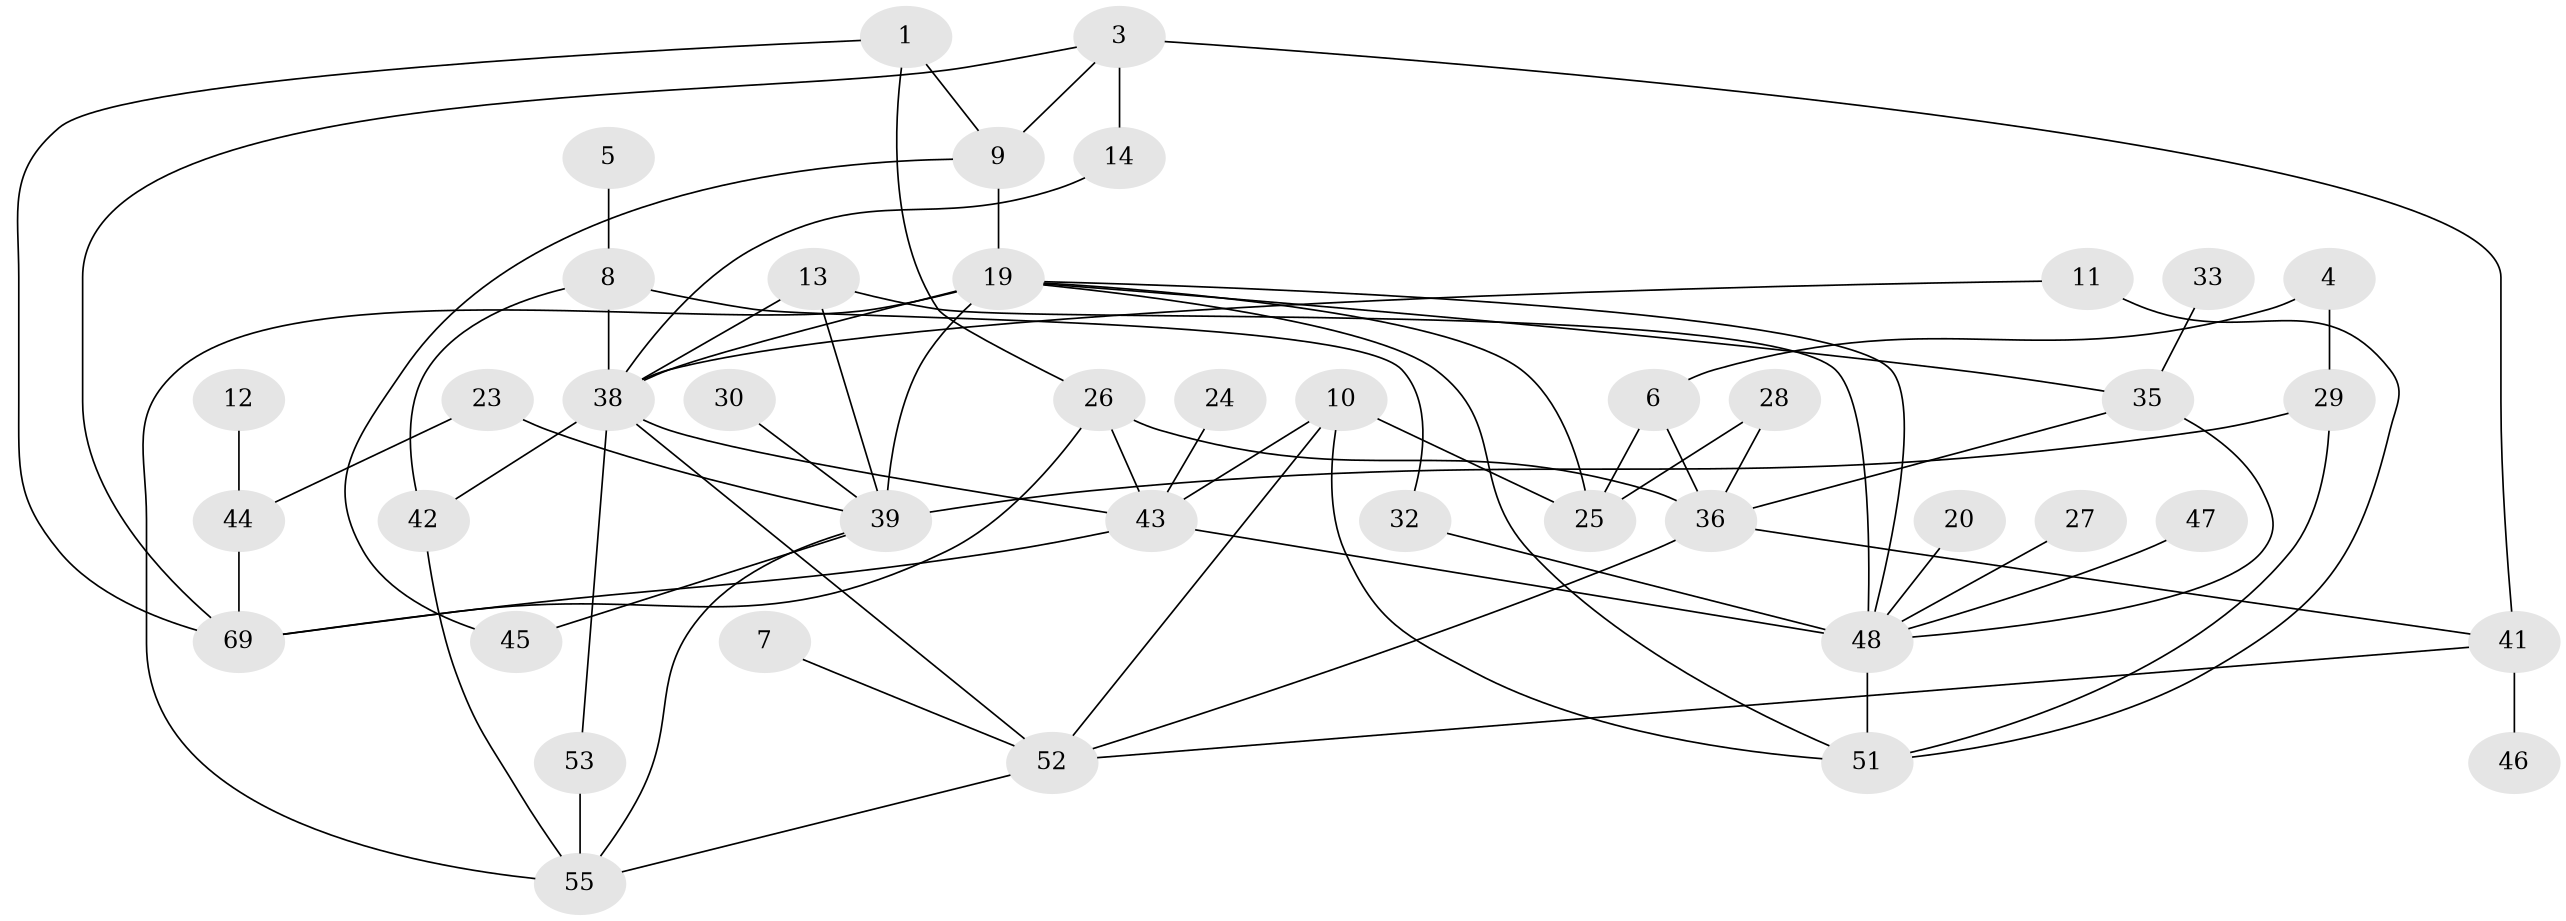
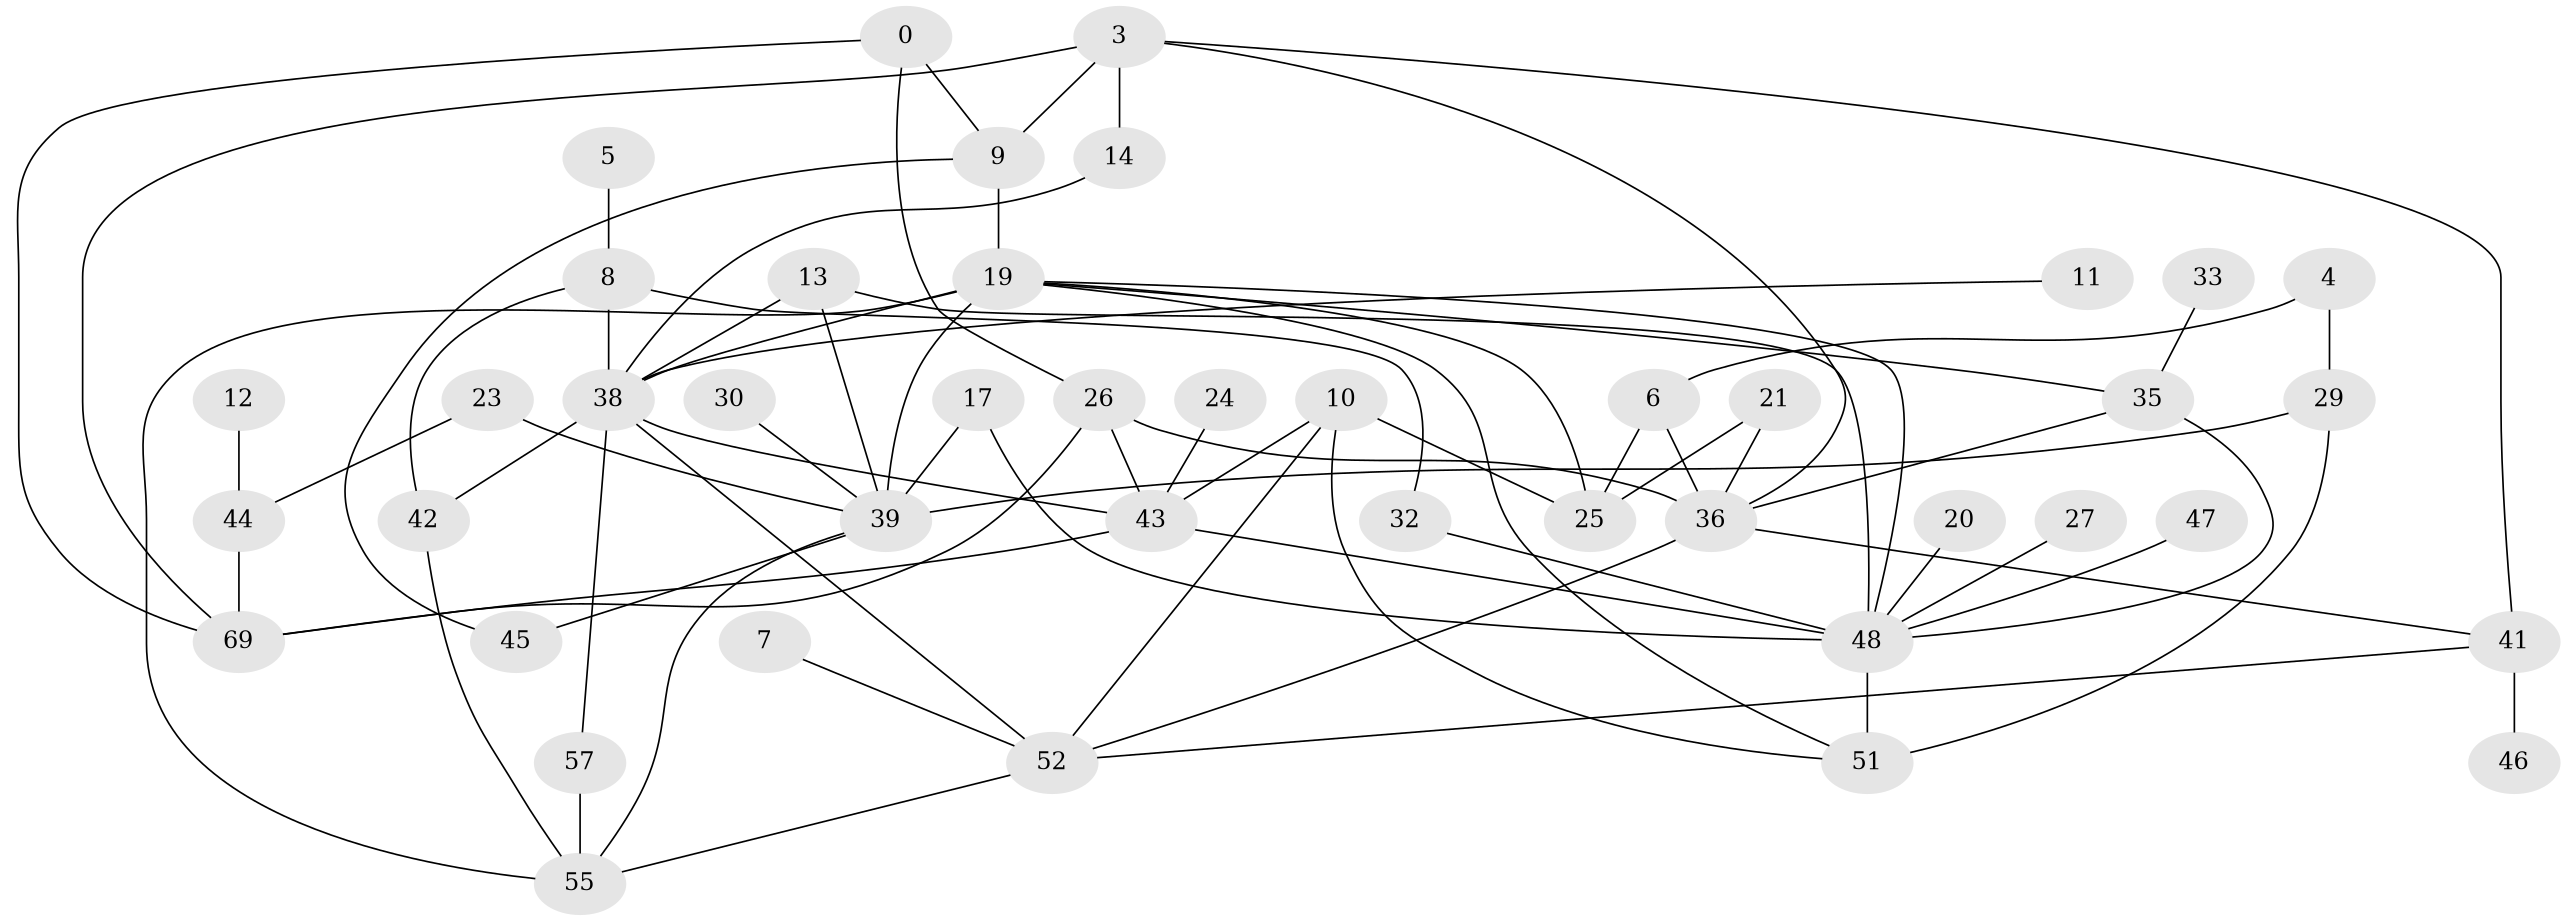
node "1": label "1" -> "0"
edge "3" -- "36": added
node "17": added
node "28": label "28" -> "21"
edge "11" -- "51": removed
node "53": label "53" -> "57"
